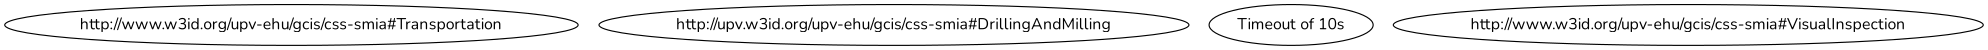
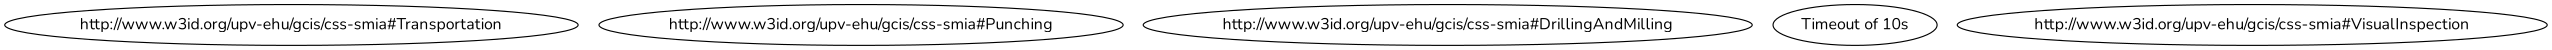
node "http://www.w3id.org/upv-ehu/gcis/css-smia#Punching": added
node "http://upv.w3id.org/upv-ehu/gcis/css-smia#DrillingAndMilling": label "http://upv.w3id.org/upv-ehu/gcis/css-smia#DrillingAndMilling" -> "http://www.w3id.org/upv-ehu/gcis/css-smia#DrillingAndMilling"
